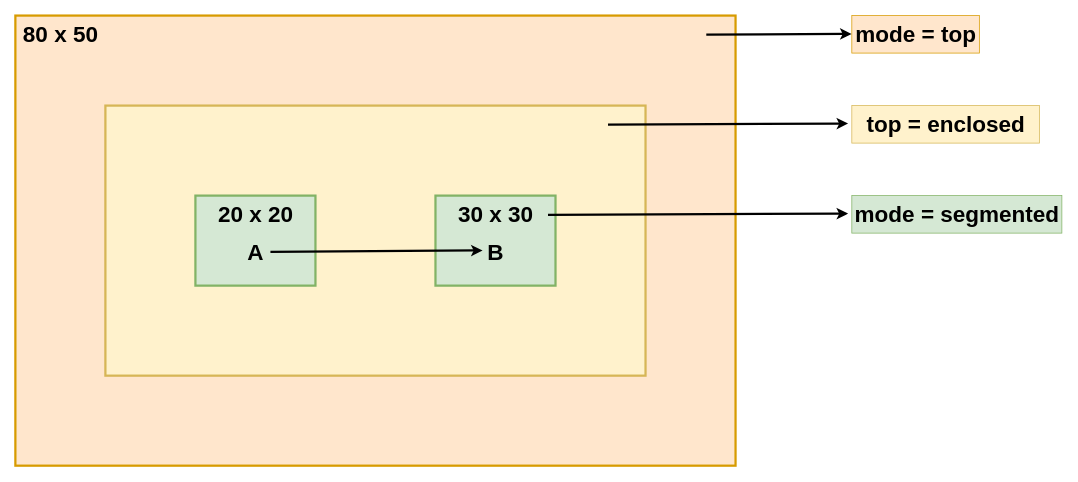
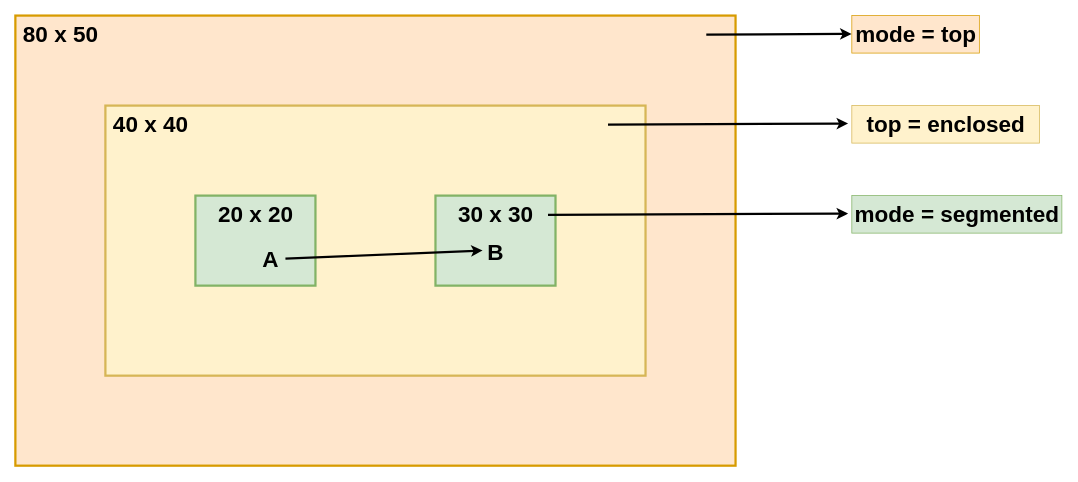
node "40 x 40": added
node "A": moved (255, 252) -> (270, 259)
